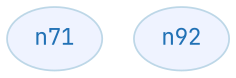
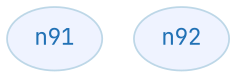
node "n71": label "n71" -> "n91"
